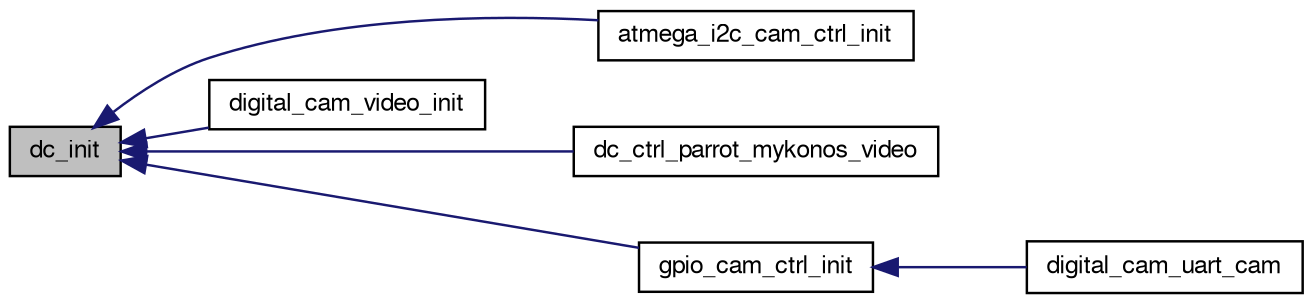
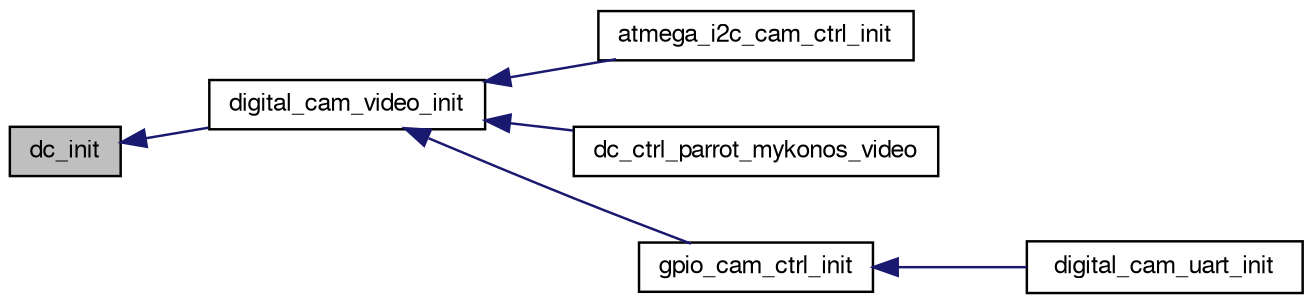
edge "atmega_i2c_cam_ctrl_init" -> "dc_init": now "atmega_i2c_cam_ctrl_init" -> "digital_cam_video_init"
edge "dc_ctrl_parrot_mykonos_video" -> "dc_init": now "dc_ctrl_parrot_mykonos_video" -> "digital_cam_video_init"
edge "gpio_cam_ctrl_init" -> "dc_init": now "gpio_cam_ctrl_init" -> "digital_cam_video_init"
node "digital_cam_uart_cam": label "digital_cam_uart_cam" -> "digital_cam_uart_init"
